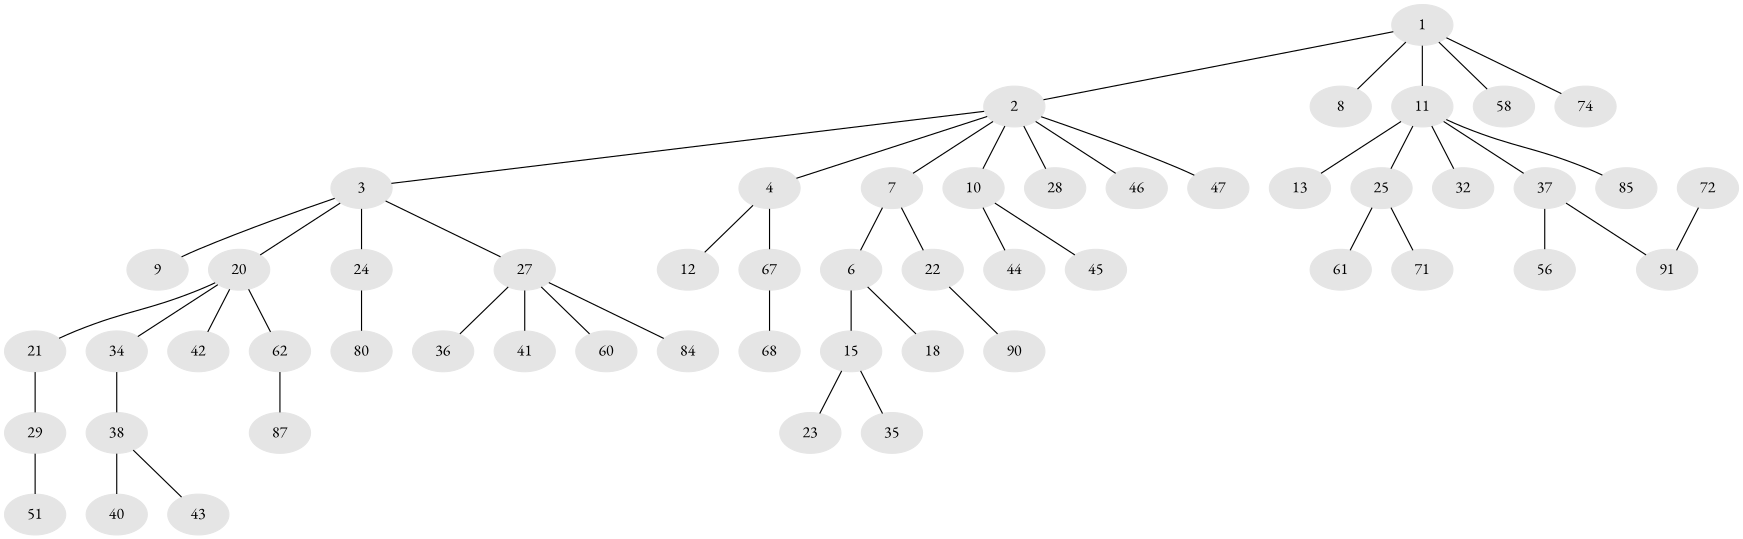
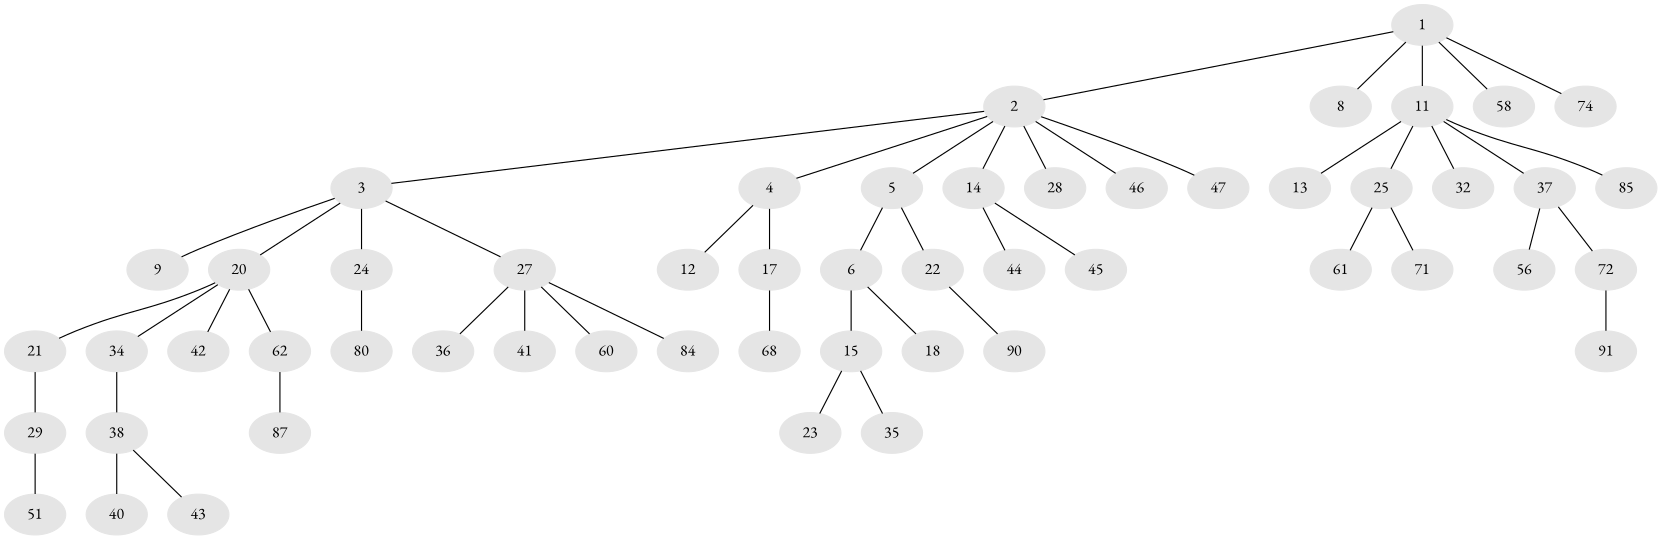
node "7": label "7" -> "5"
node "10": label "10" -> "14"
edge "37" -- "91": now "37" -- "72"
node "67": label "67" -> "17"
